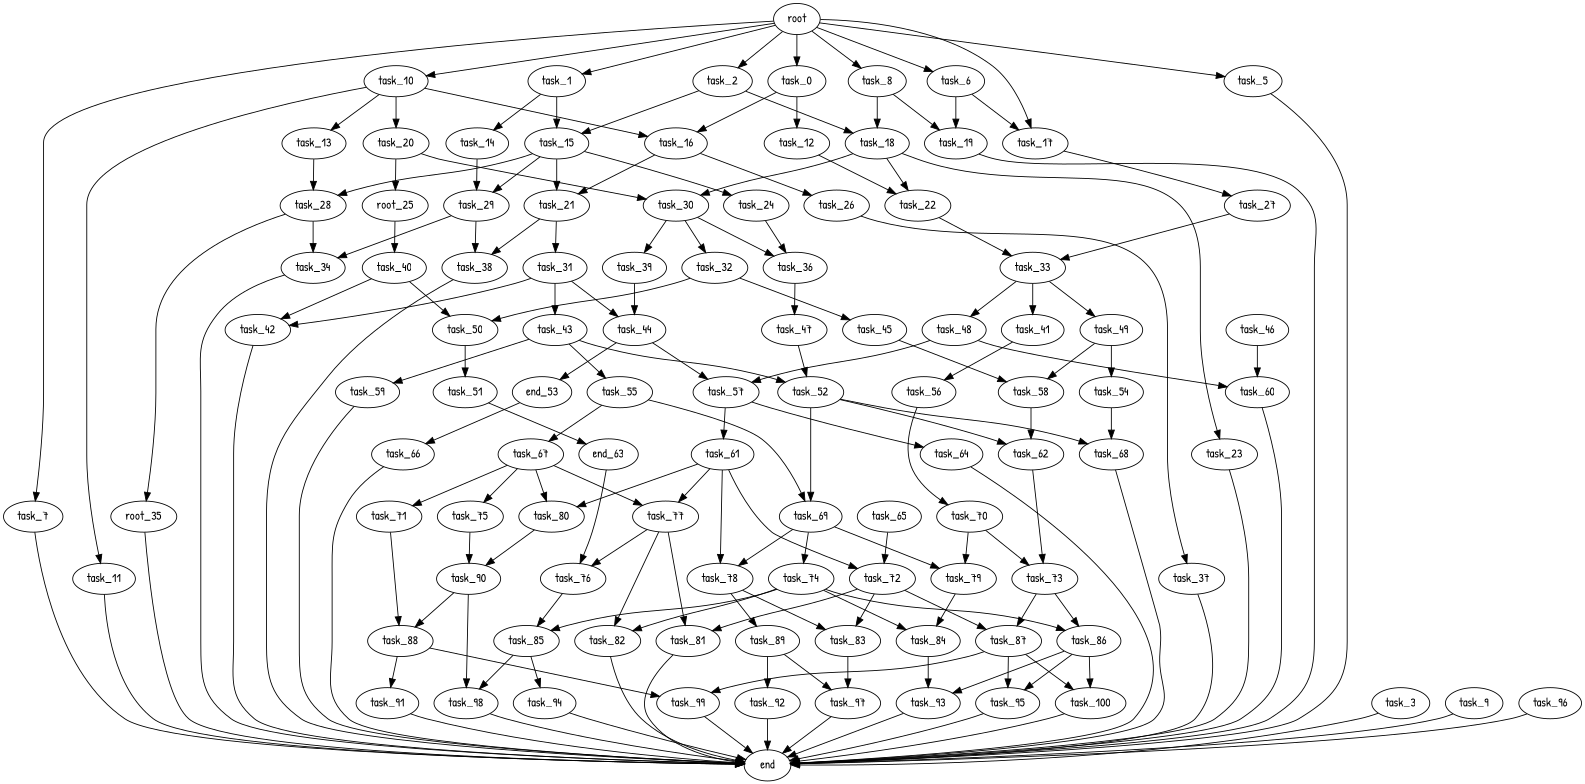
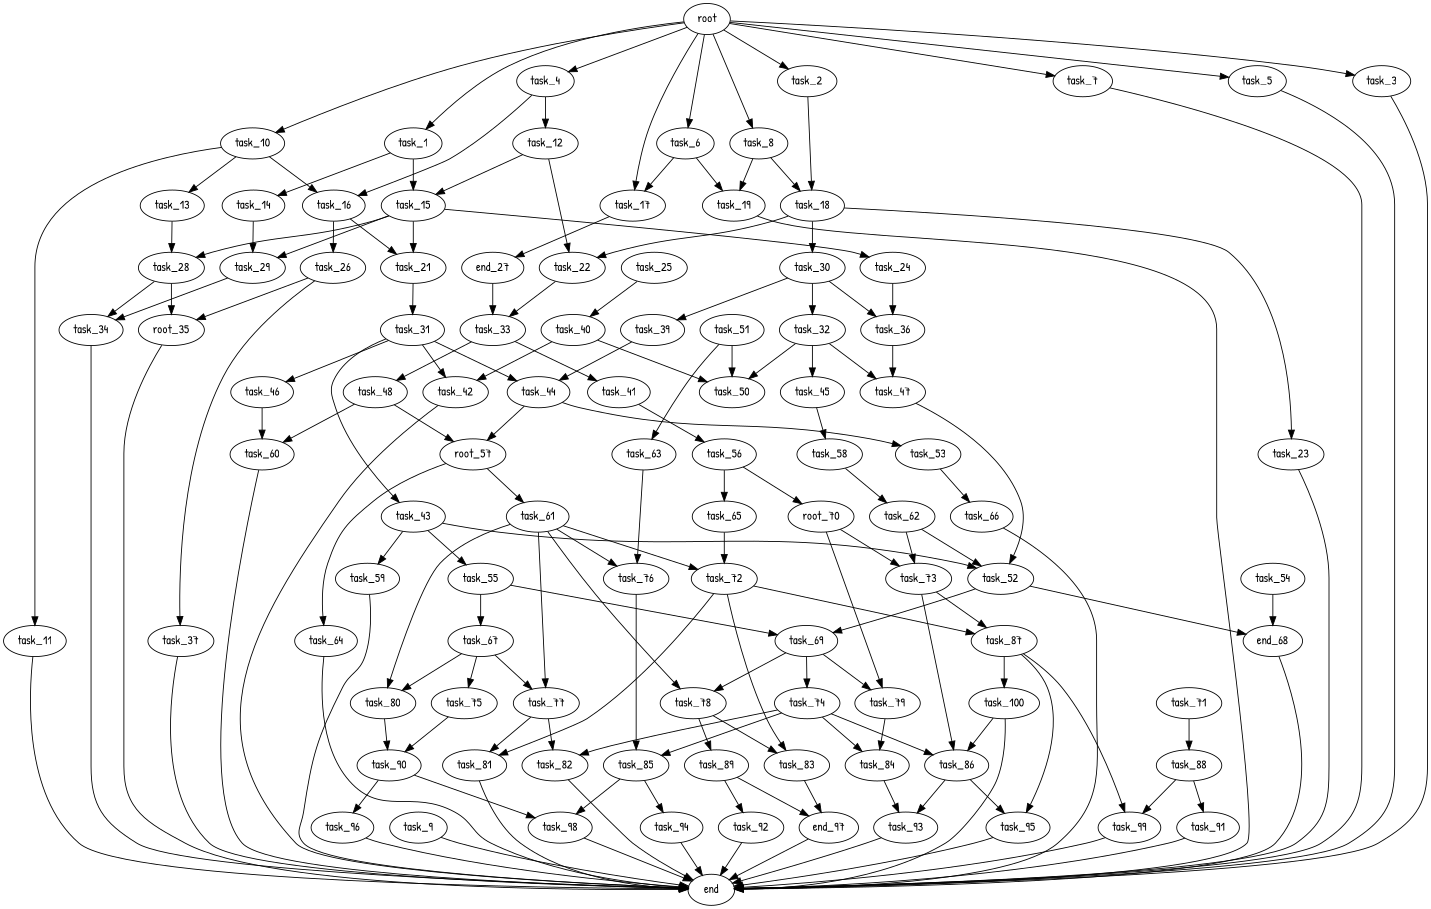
edge "root" -> "task_3": added
node "task_0": label "task_0" -> "task_4"
edge "task_2" -> "task_15": now "task_12" -> "task_15"
node "task_20": removed
node "root_25": label "root_25" -> "task_25"
node "task_27": label "task_27" -> "end_27"
node "task_38": removed
edge "task_26" -> "root_35": added
node "task_49": removed
edge "task_50" -> "task_51": reversed
edge "task_31" -> "task_46": added
edge "task_32" -> "task_47": added
node "end_53": label "end_53" -> "task_53"
node "task_57": label "task_57" -> "root_57"
edge "task_52" -> "task_62": reversed
node "end_63": label "end_63" -> "task_63"
node "task_68": label "task_68" -> "end_68"
edge "task_56" -> "task_65": added
edge "task_67" -> "task_71": removed
node "task_70": label "task_70" -> "root_70"
edge "task_77" -> "task_76": now "task_61" -> "task_76"
edge "task_90" -> "task_88": now "task_90" -> "task_96"
edge "task_86" -> "task_100": reversed
node "task_97": label "task_97" -> "end_97"
